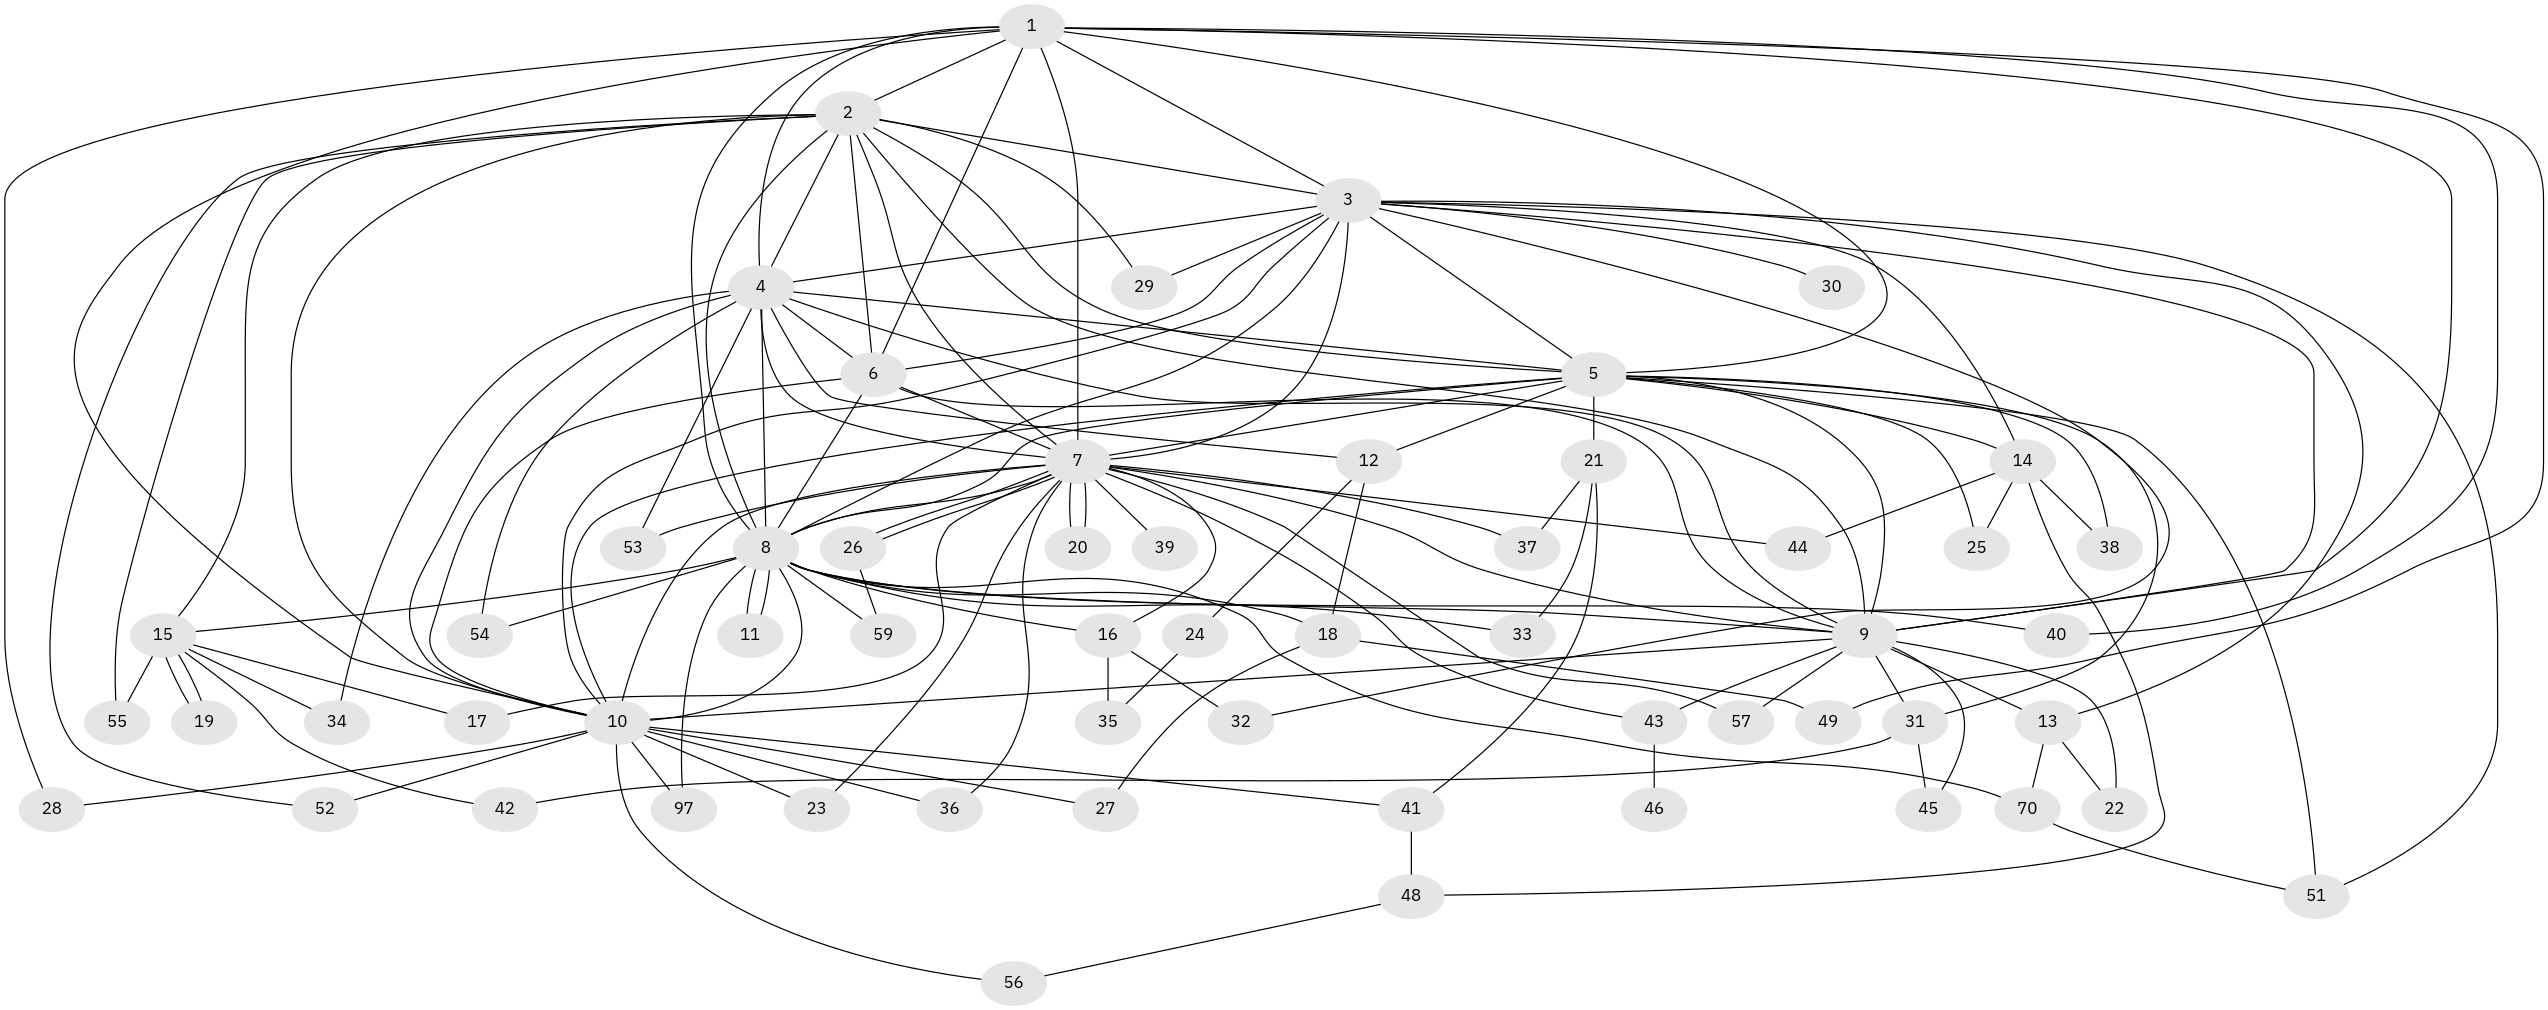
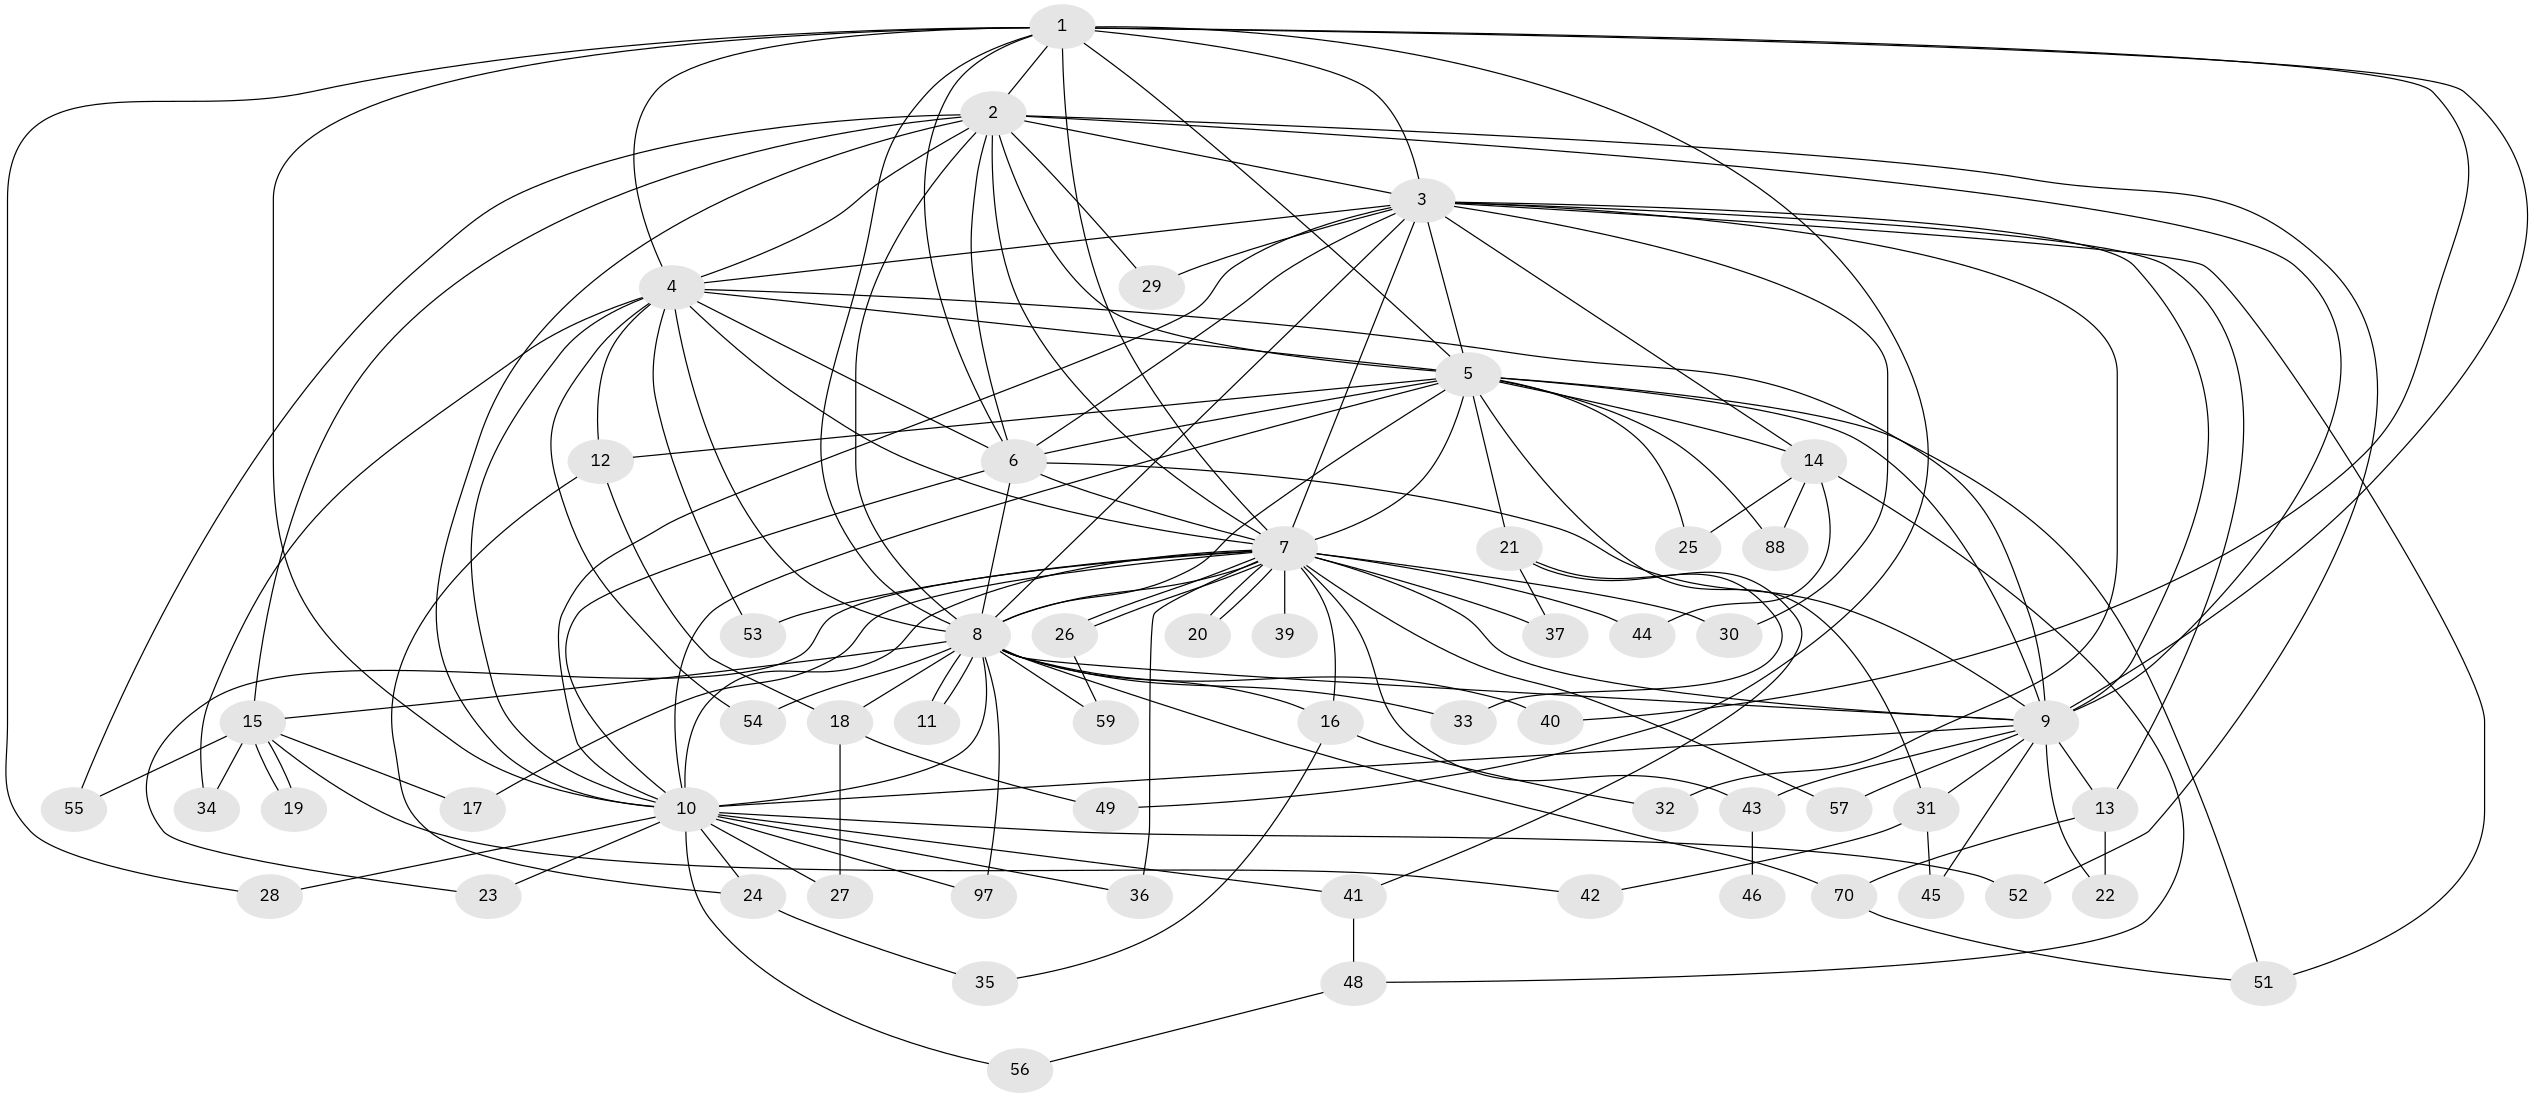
edge "5" -- "6": added
node "38": label "38" -> "88"
edge "7" -- "30": added
edge "10" -- "24": added
